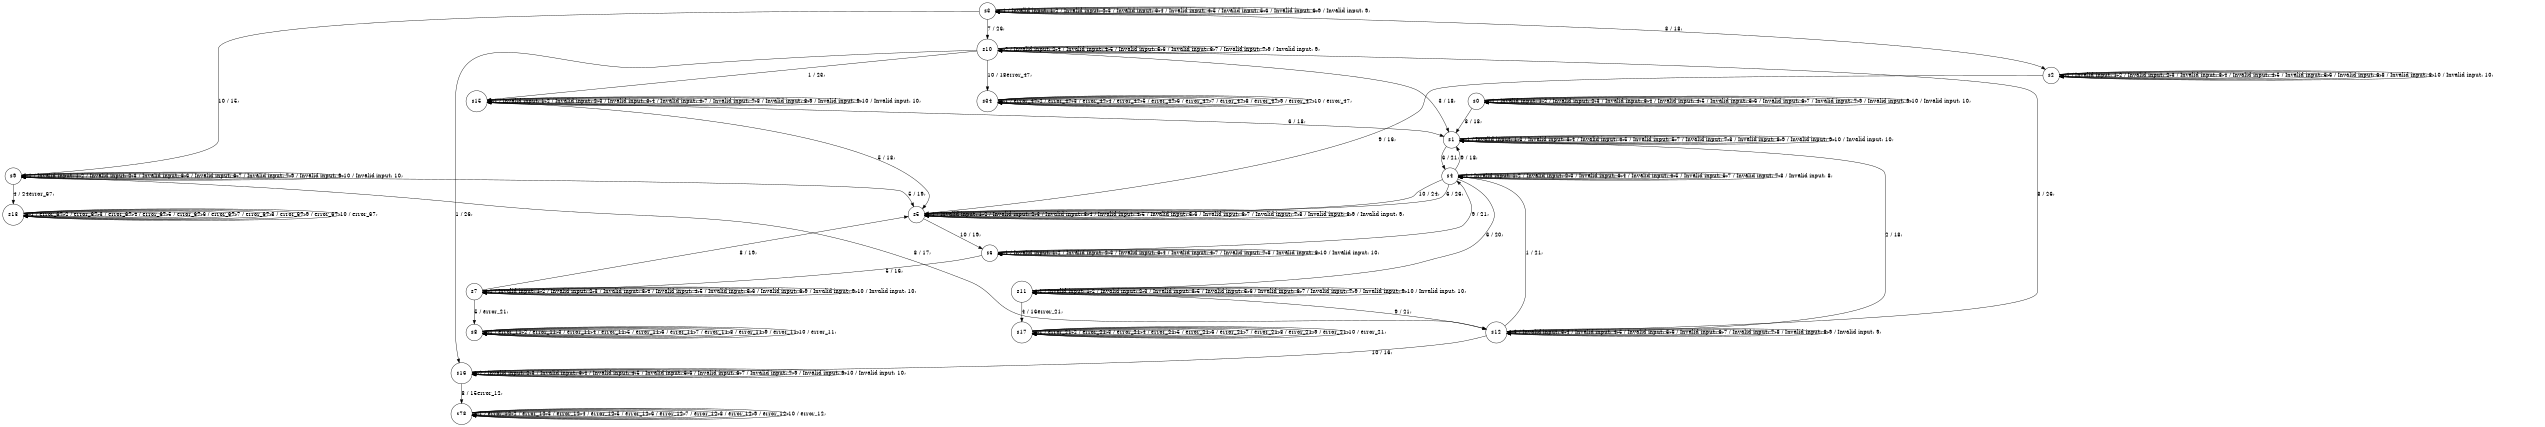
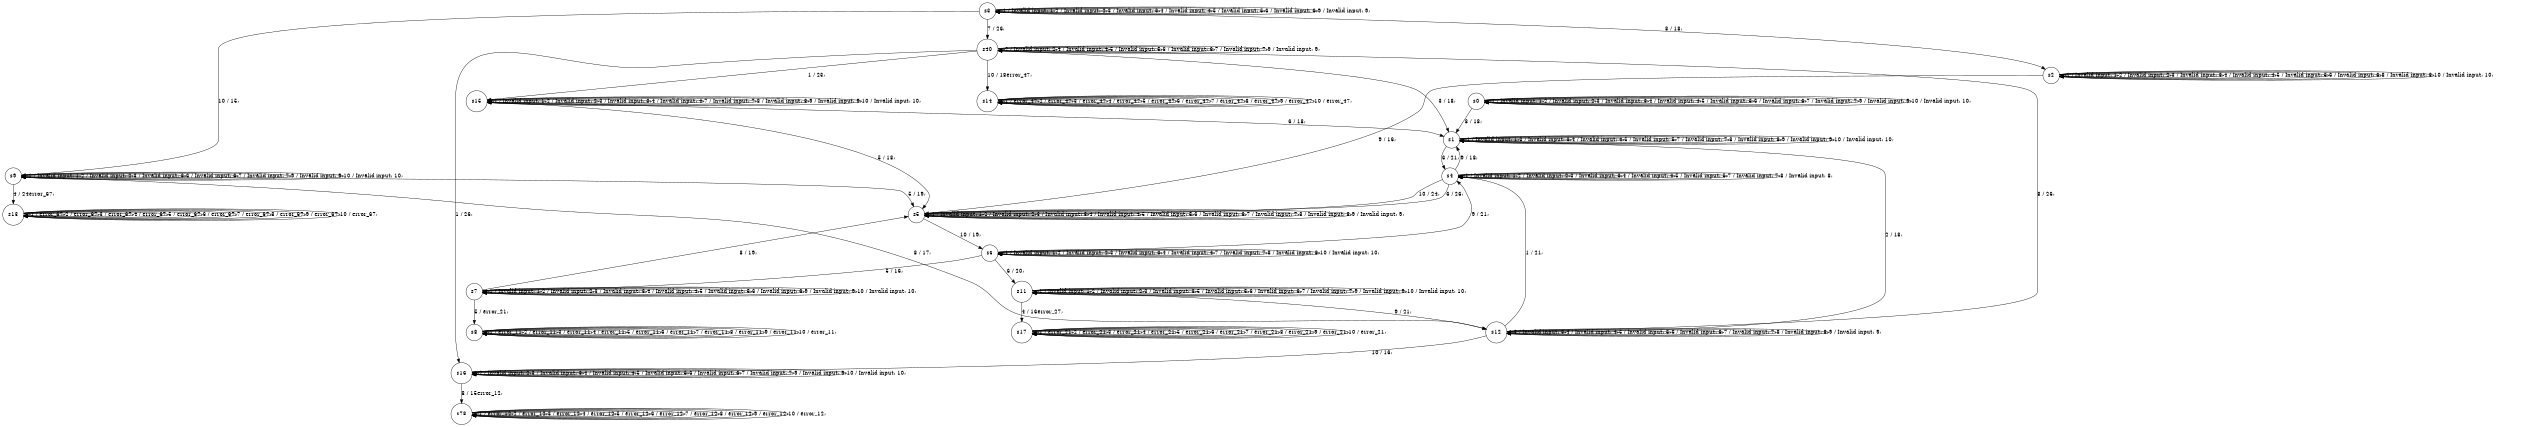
node "s10": label "s10" -> "s40"
node "s34": label "s34" -> "s14"
edge "s4" -> "s11": now "s6" -> "s11"
edge "s11" -> "s17": label "4 / 16error_21;" -> "4 / 16error_27;"
